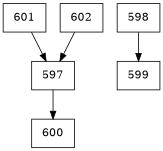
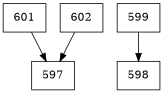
edge "598" -> "599": reversed
node "600": removed
